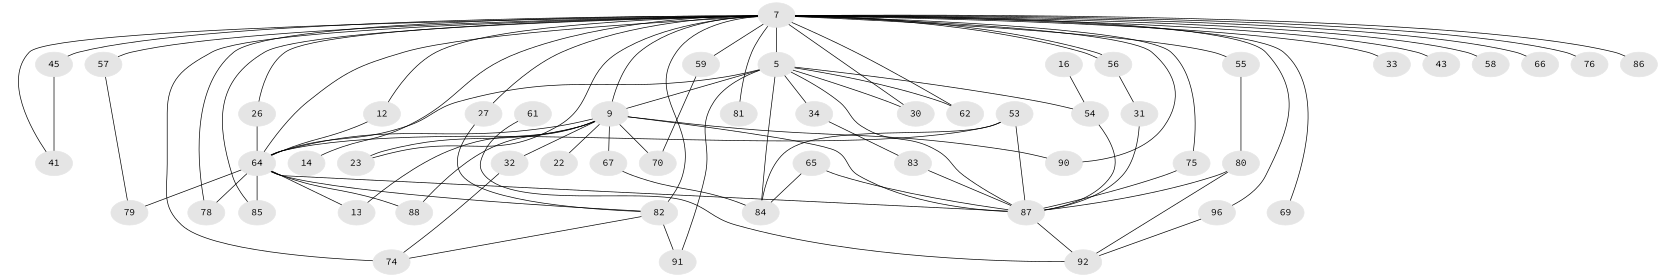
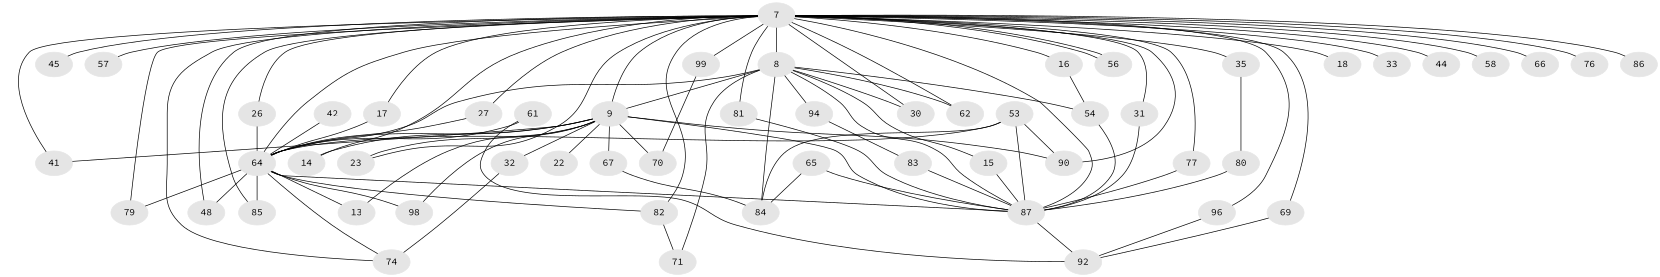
edge "7" -- "16": added
node "59": label "59" -> "99"
node "5": label "5" -> "8"
node "55": label "55" -> "35"
node "18": added
node "43": label "43" -> "44"
edge "7" -- "87": added
edge "56" -- "31": now "7" -- "31"
edge "45" -- "41": now "9" -- "41"
node "42": added
node "12": label "12" -> "17"
node "34": label "34" -> "94"
edge "9" -- "14": added
edge "57" -- "79": now "7" -- "79"
edge "61" -- "64": added
edge "53" -- "90": added
node "15": added
node "75": label "75" -> "77"
edge "81" -- "87": added
edge "27" -- "82": now "27" -- "64"
node "78": label "78" -> "48"
node "88": label "88" -> "98"
edge "80" -- "92": now "69" -- "92"
edge "82" -- "74": now "64" -- "74"
node "91": label "91" -> "71"
